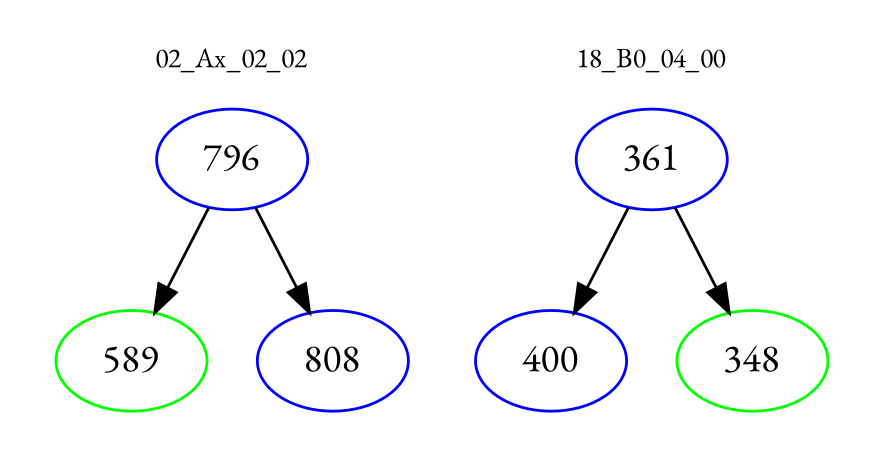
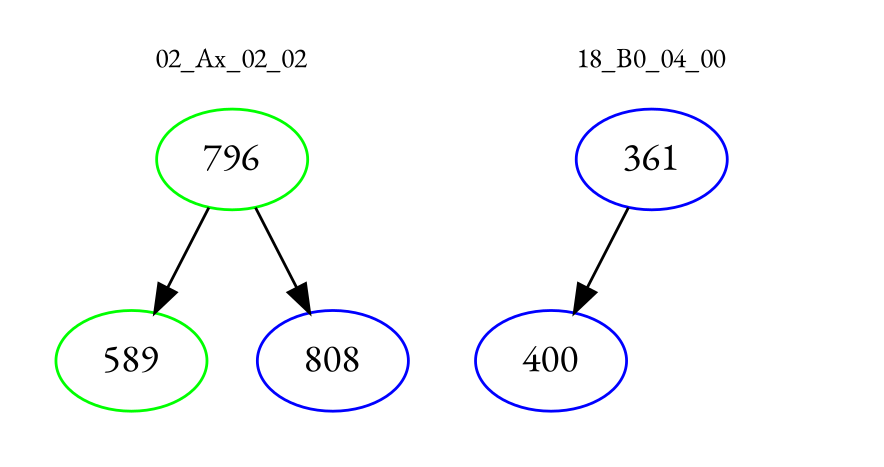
node "796": color blue -> green
node "348": removed
